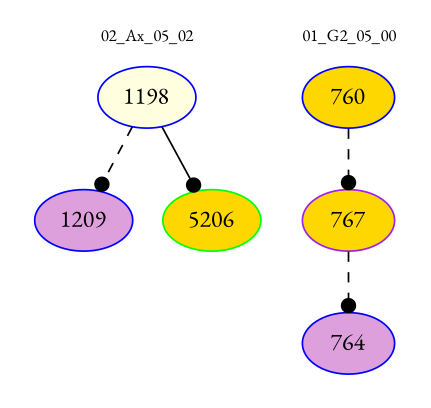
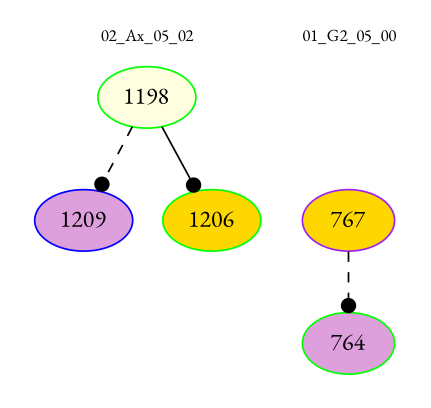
node "1198": color blue -> green
node "760": removed
node "5206": label "5206" -> "1206"
node "764": color blue -> green
